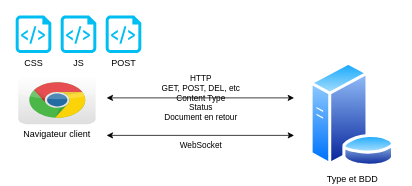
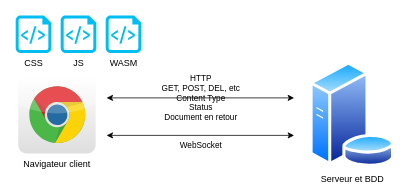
node "POST": label "POST" -> "WASM"
node "Navigateur client": size 77x49 -> 77x78
node "Type et BDD": label "Type et BDD" -> "Serveur et BDD"
